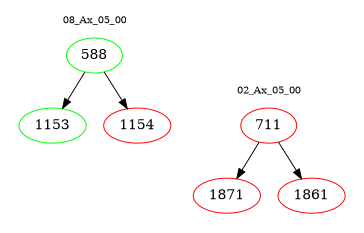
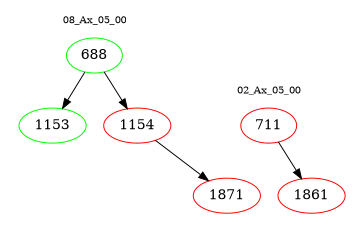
node "588": label "588" -> "688"
edge "711" -> "1871": now "1154" -> "1871"
